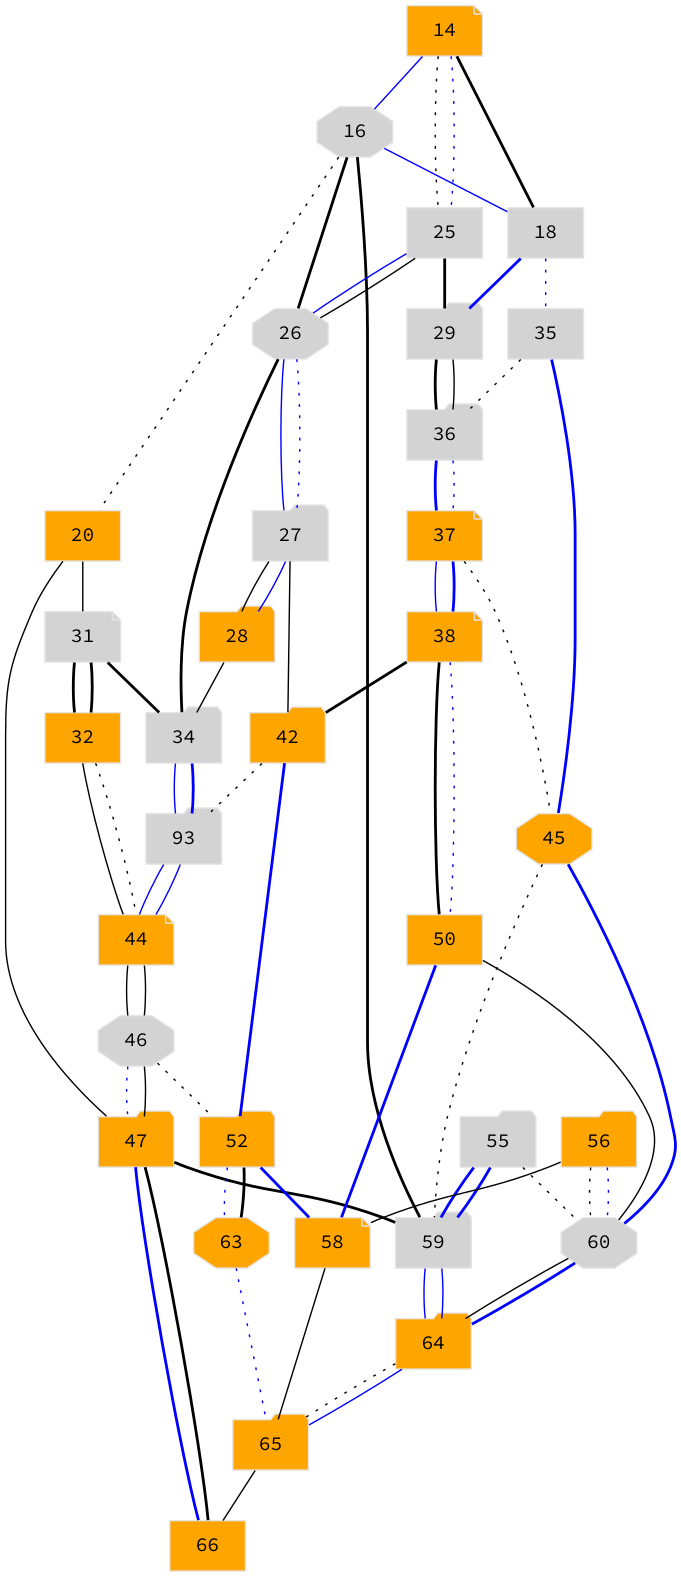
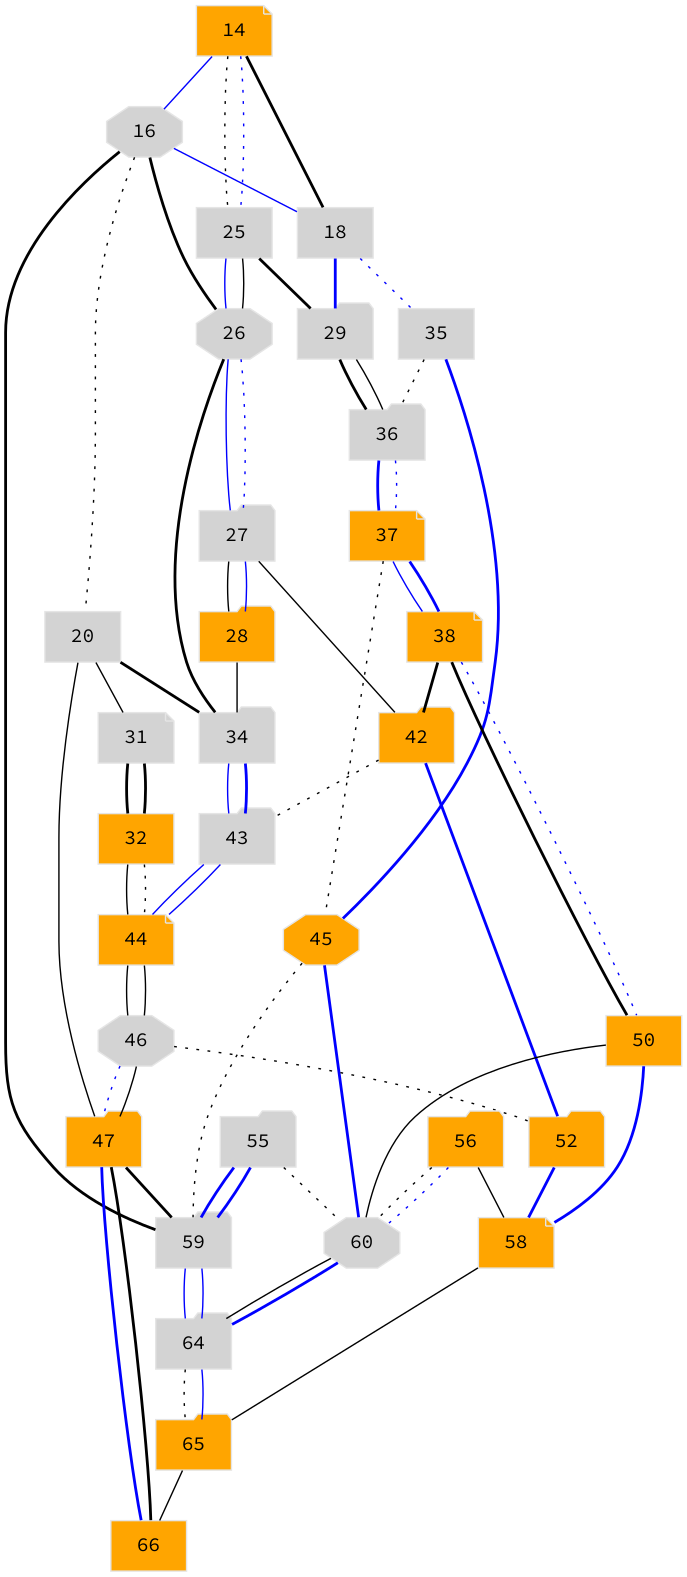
node "20": fillcolor orange -> lightgrey
edge "31" -- "34": now "20" -- "34"
node "93": label "93" -> "43"
node "63": removed
node "64": fillcolor orange -> lightgrey
